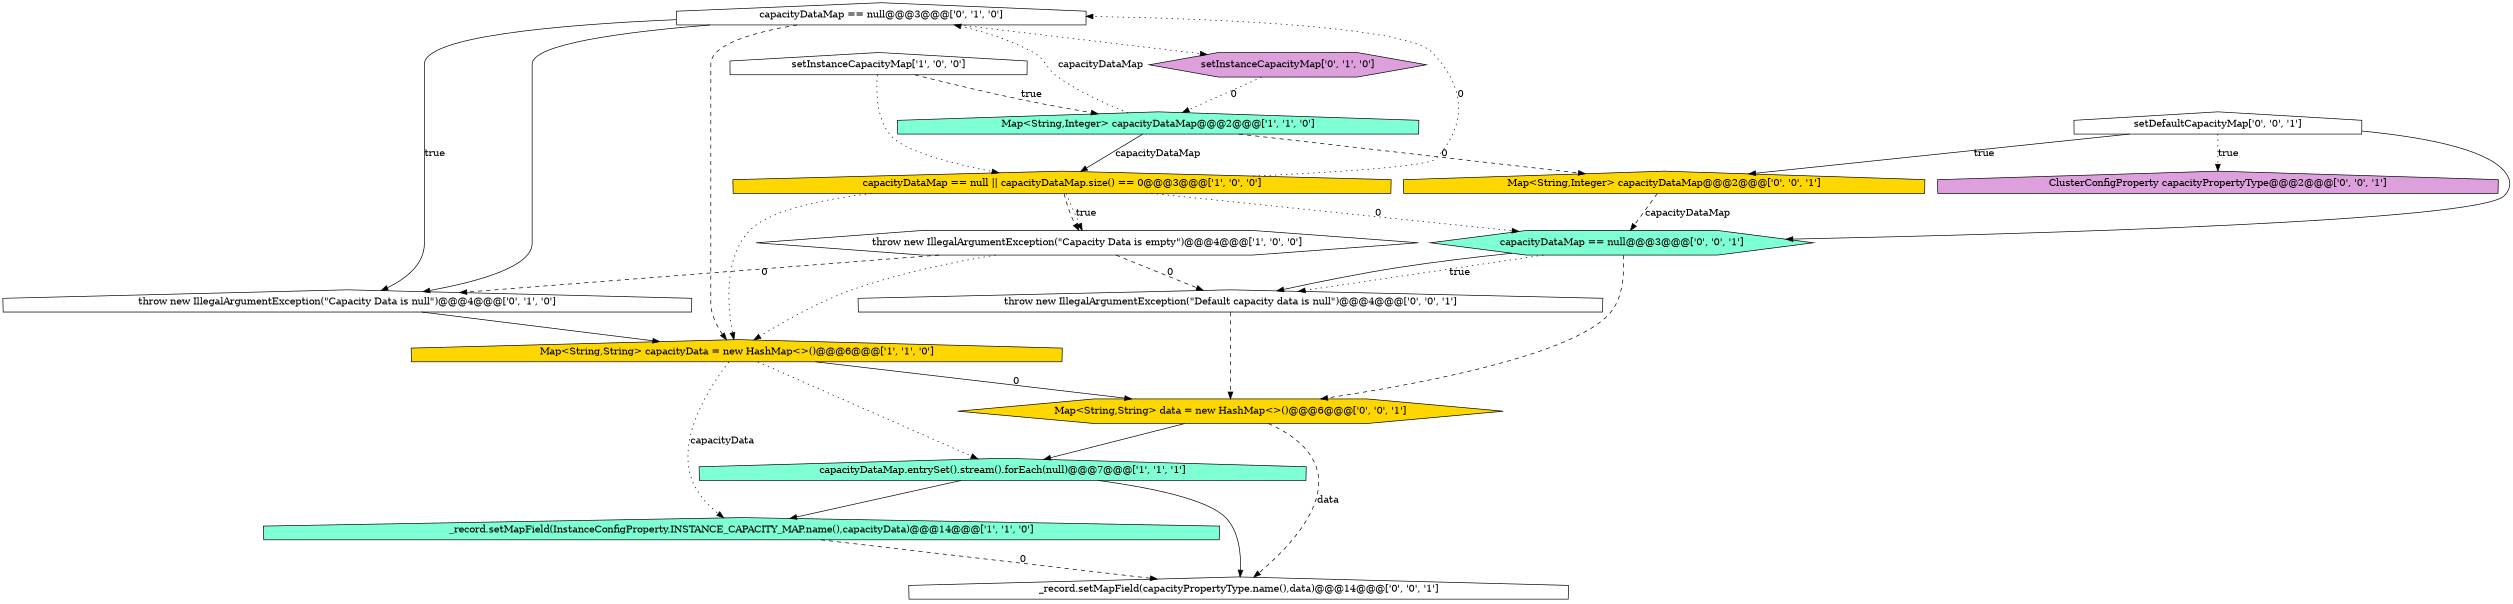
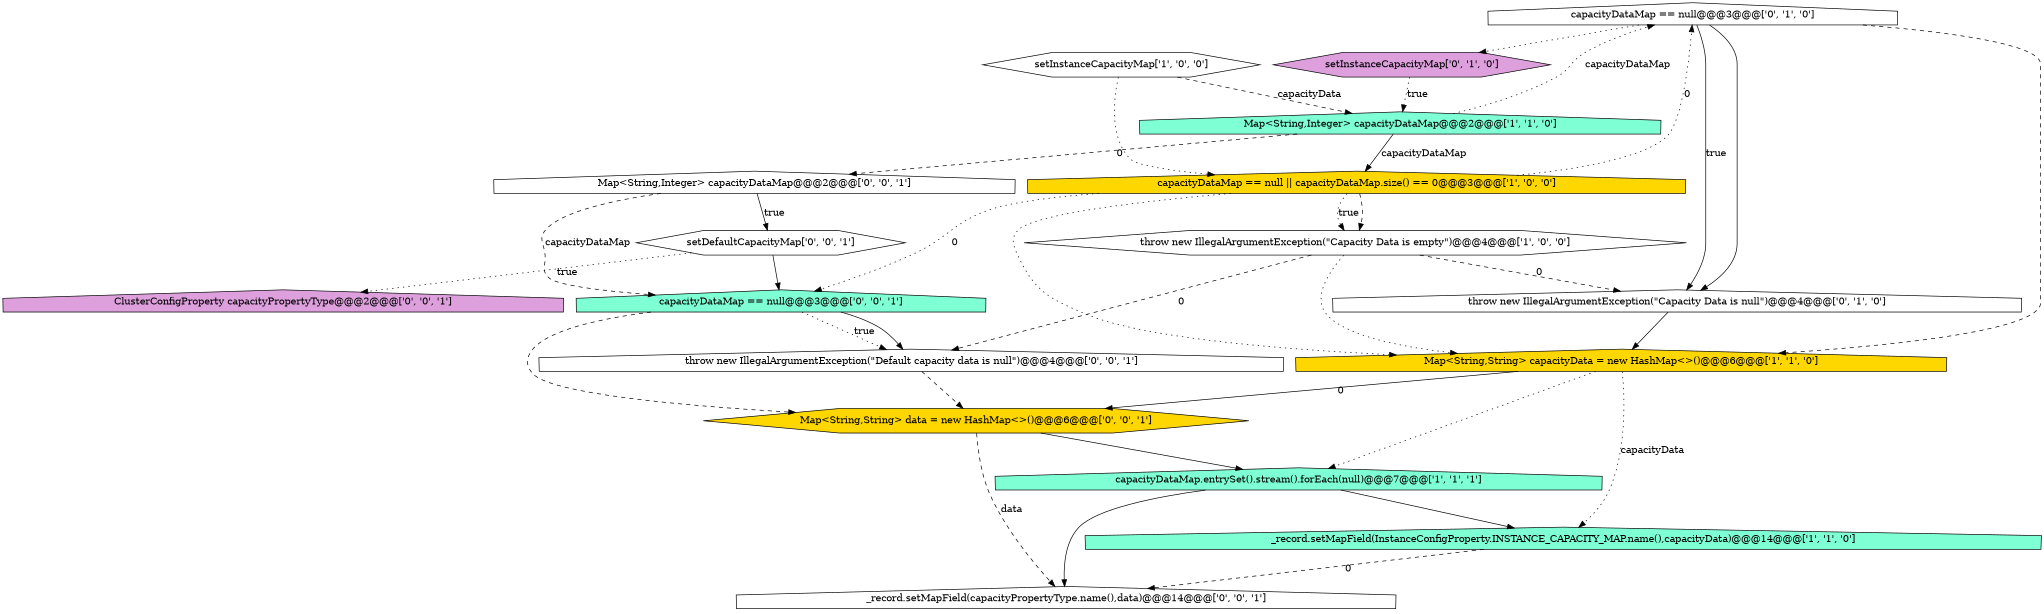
node "setInstanceCapacityMap['1', '0', '0']": shape house -> hexagon
edge "setInstanceCapacityMap['1', '0', '0']" -> "Map<String,Integer> capacityDataMap@@@2@@@['1', '1', '0']": label "true" -> "capacityData"
edge "setInstanceCapacityMap['0', '1', '0']" -> "Map<String,Integer> capacityDataMap@@@2@@@['1', '1', '0']": label "0" -> "true"
node "setDefaultCapacityMap['0', '0', '1']": shape house -> hexagon
edge "setDefaultCapacityMap['0', '0', '1']" -> "Map<String,Integer> capacityDataMap@@@2@@@['0', '0', '1']": reversed
node "Map<String,Integer> capacityDataMap@@@2@@@['0', '0', '1']": fillcolor gold -> white
node "capacityDataMap == null@@@3@@@['0', '0', '1']": shape hexagon -> house
